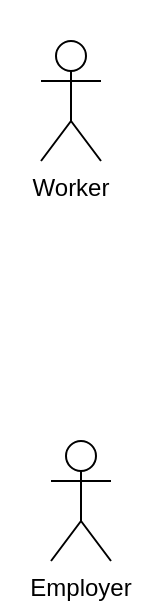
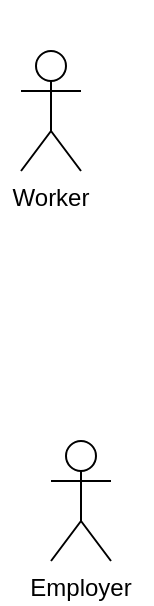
node "Worker": moved (71, 101) -> (51, 111)
